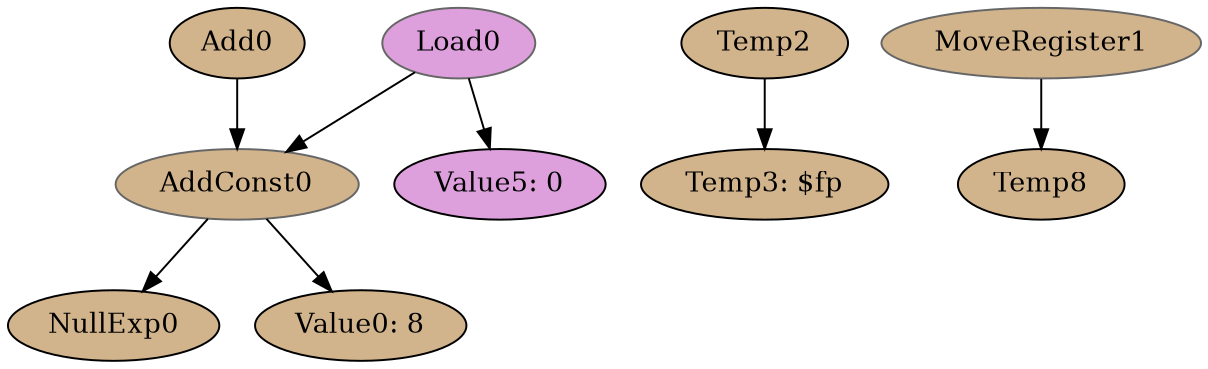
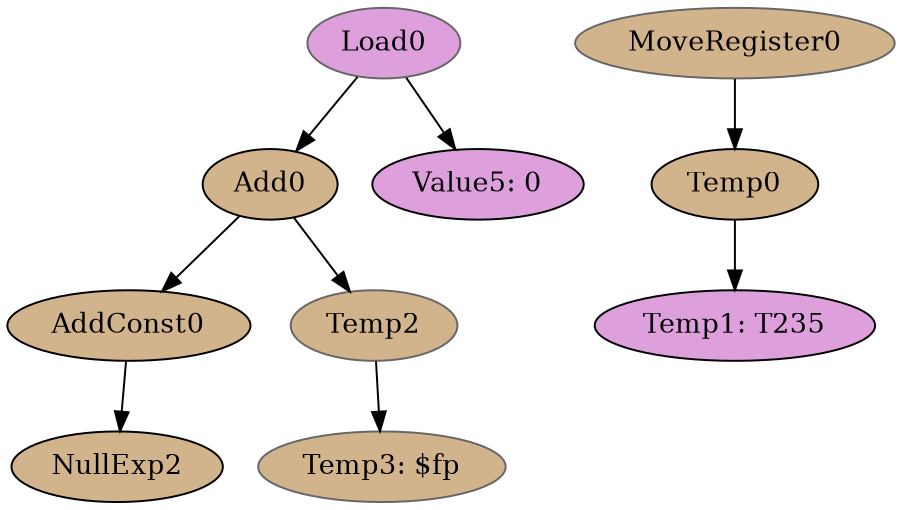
node "Temp2": color black -> gray40
node "MoveRegister1": label "MoveRegister1" -> "MoveRegister0"
edge "Load0" -> "AddConst0": now "Load0" -> "Add0"
node "AddConst0": color gray40 -> black
node "Temp3: $fp": color black -> gray40
node "Temp8": label "Temp8" -> "Temp0"
edge "Add0" -> "Temp2": added
node "NullExp0": label "NullExp0" -> "NullExp2"
node "Value0: 8": removed
node "Temp1: T235": added
